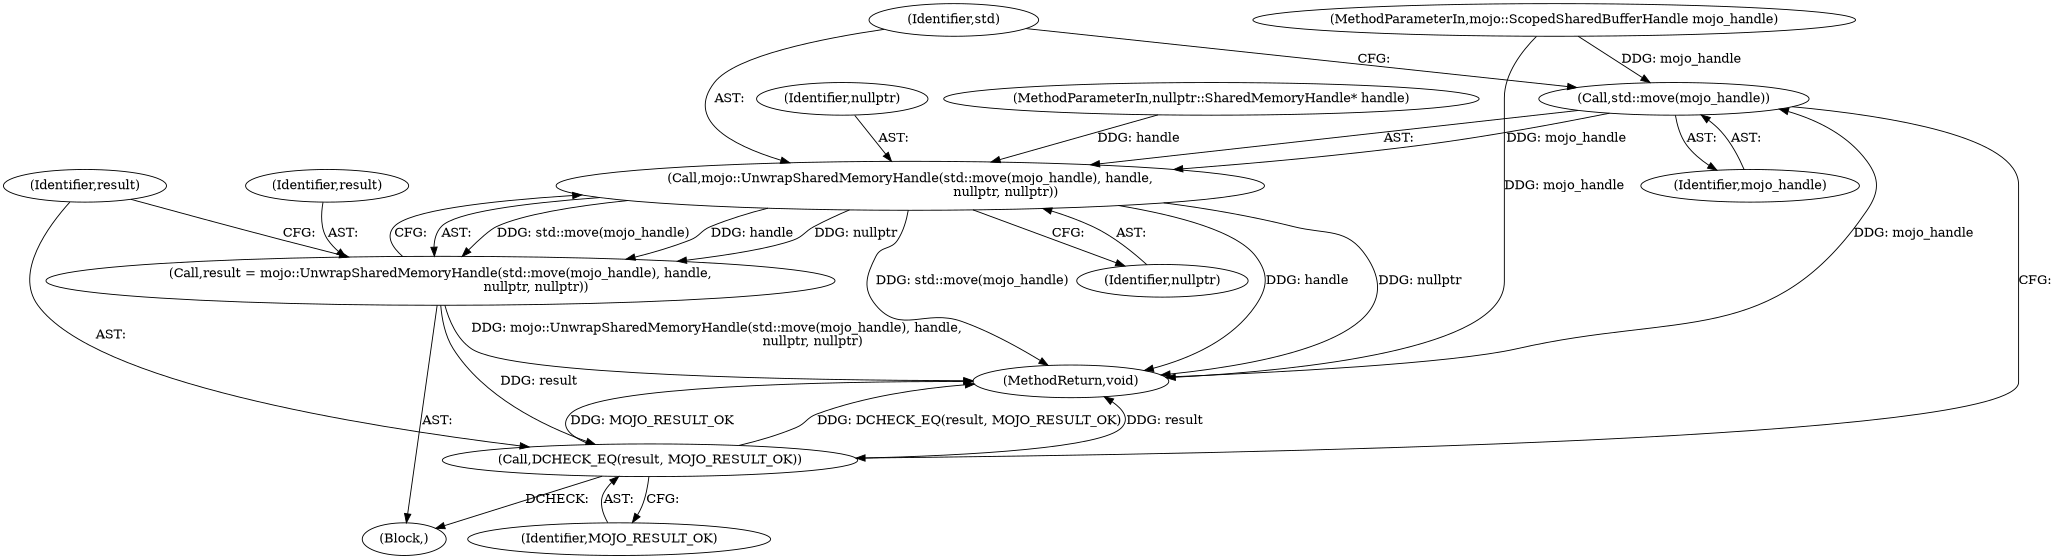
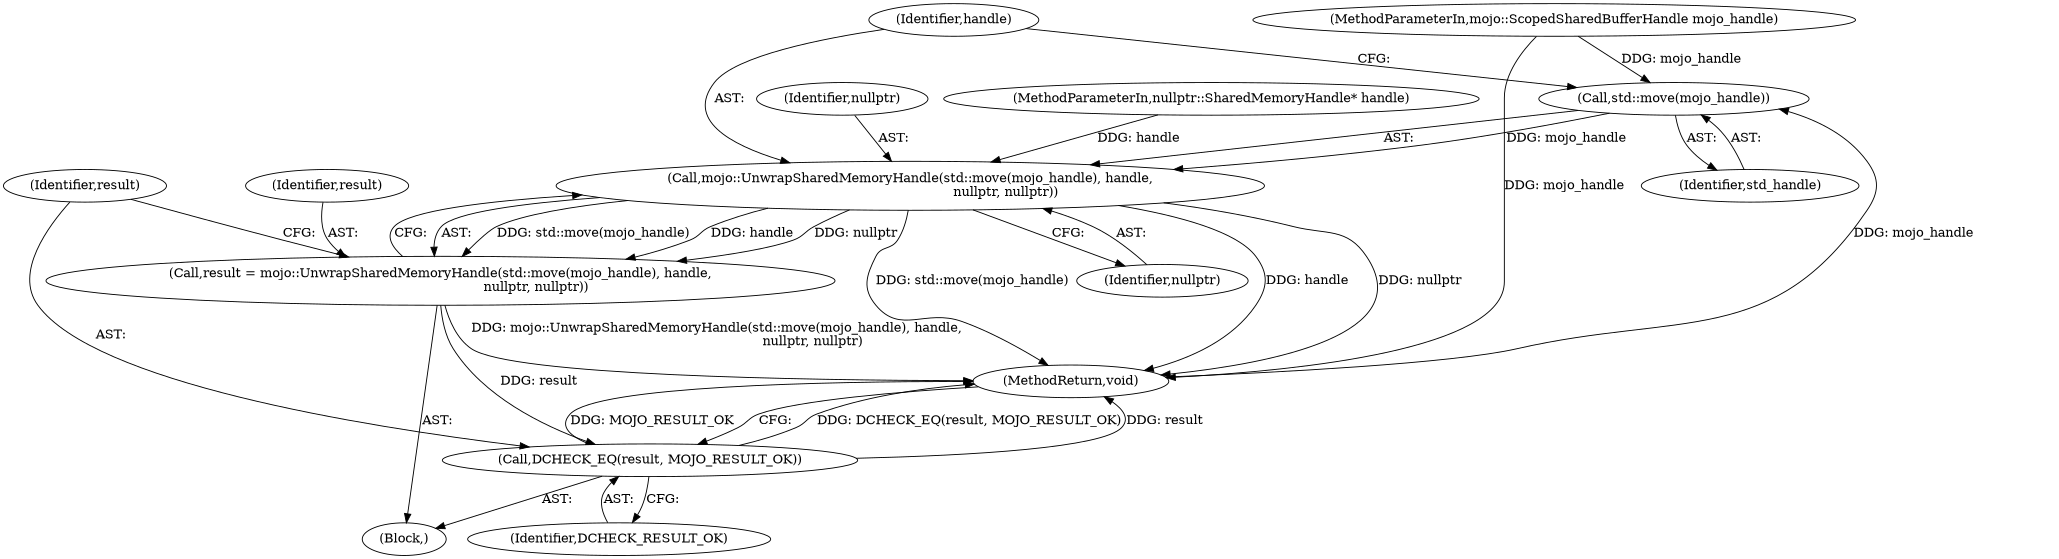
node "(Identifier,std)": label "(Identifier,std)" -> "(Identifier,handle)"
node "(Identifier,mojo_handle)": label "(Identifier,mojo_handle)" -> "(Identifier,std_handle)"
edge "(Call,std::move(mojo_handle))" -> "(Call,DCHECK_EQ(result, MOJO_RESULT_OK))": now "(MethodReturn,void)" -> "(Call,DCHECK_EQ(result, MOJO_RESULT_OK))"
edge "(Call,DCHECK_EQ(result, MOJO_RESULT_OK))" -> "(Block,)": label "DCHECK: " -> "AST: "
node "(Identifier,MOJO_RESULT_OK)": label "(Identifier,MOJO_RESULT_OK)" -> "(Identifier,DCHECK_RESULT_OK)"
